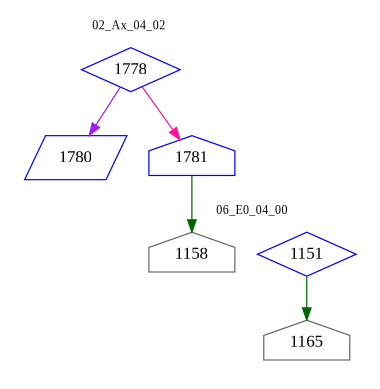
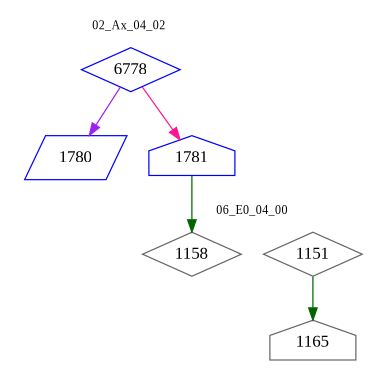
node "1778": label "1778" -> "6778"
node "1158": shape house -> diamond
node "1151": color blue -> gray40
